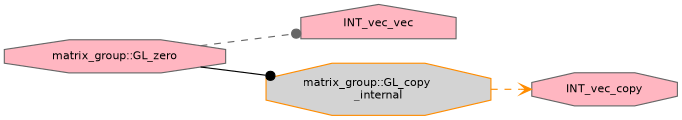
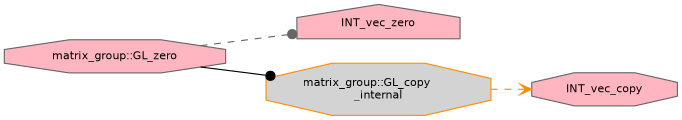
node "INT_vec_vec": label "INT_vec_vec" -> "INT_vec_zero"
